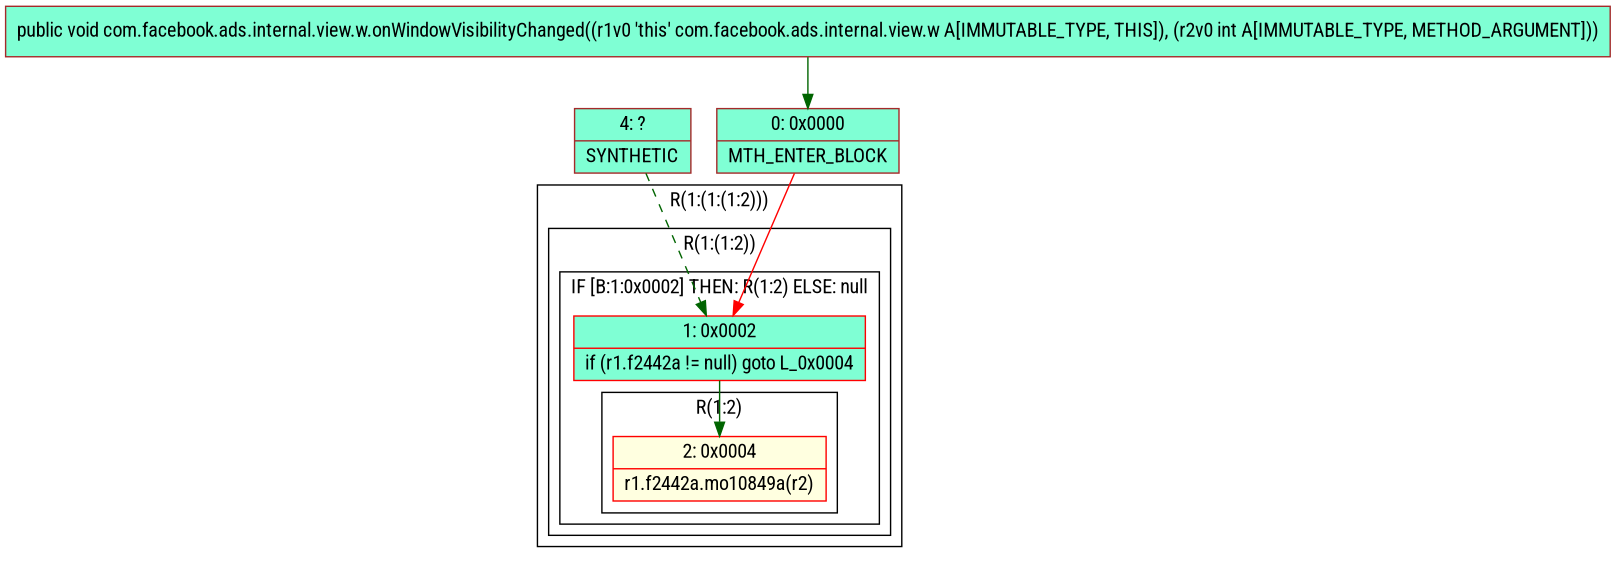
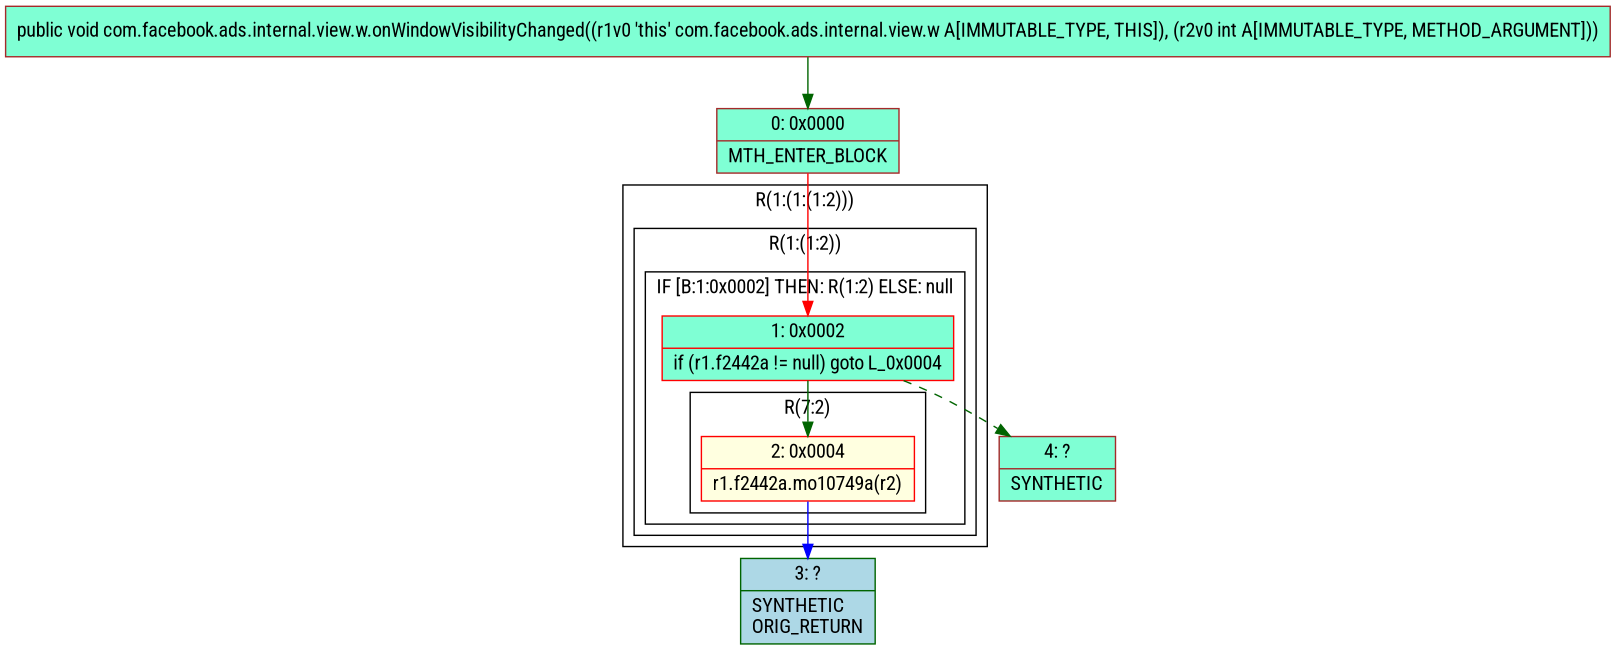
edge "4: ?" -> "1: 0x0002": reversed
cluster "R(1:2)": label "R(1:2)" -> "R(7:2)"
node "2: 0x0004": text "r1.f2442a.mo10849a(r2)" -> "r1.f2442a.mo10749a(r2)"
node "3: ?": added
